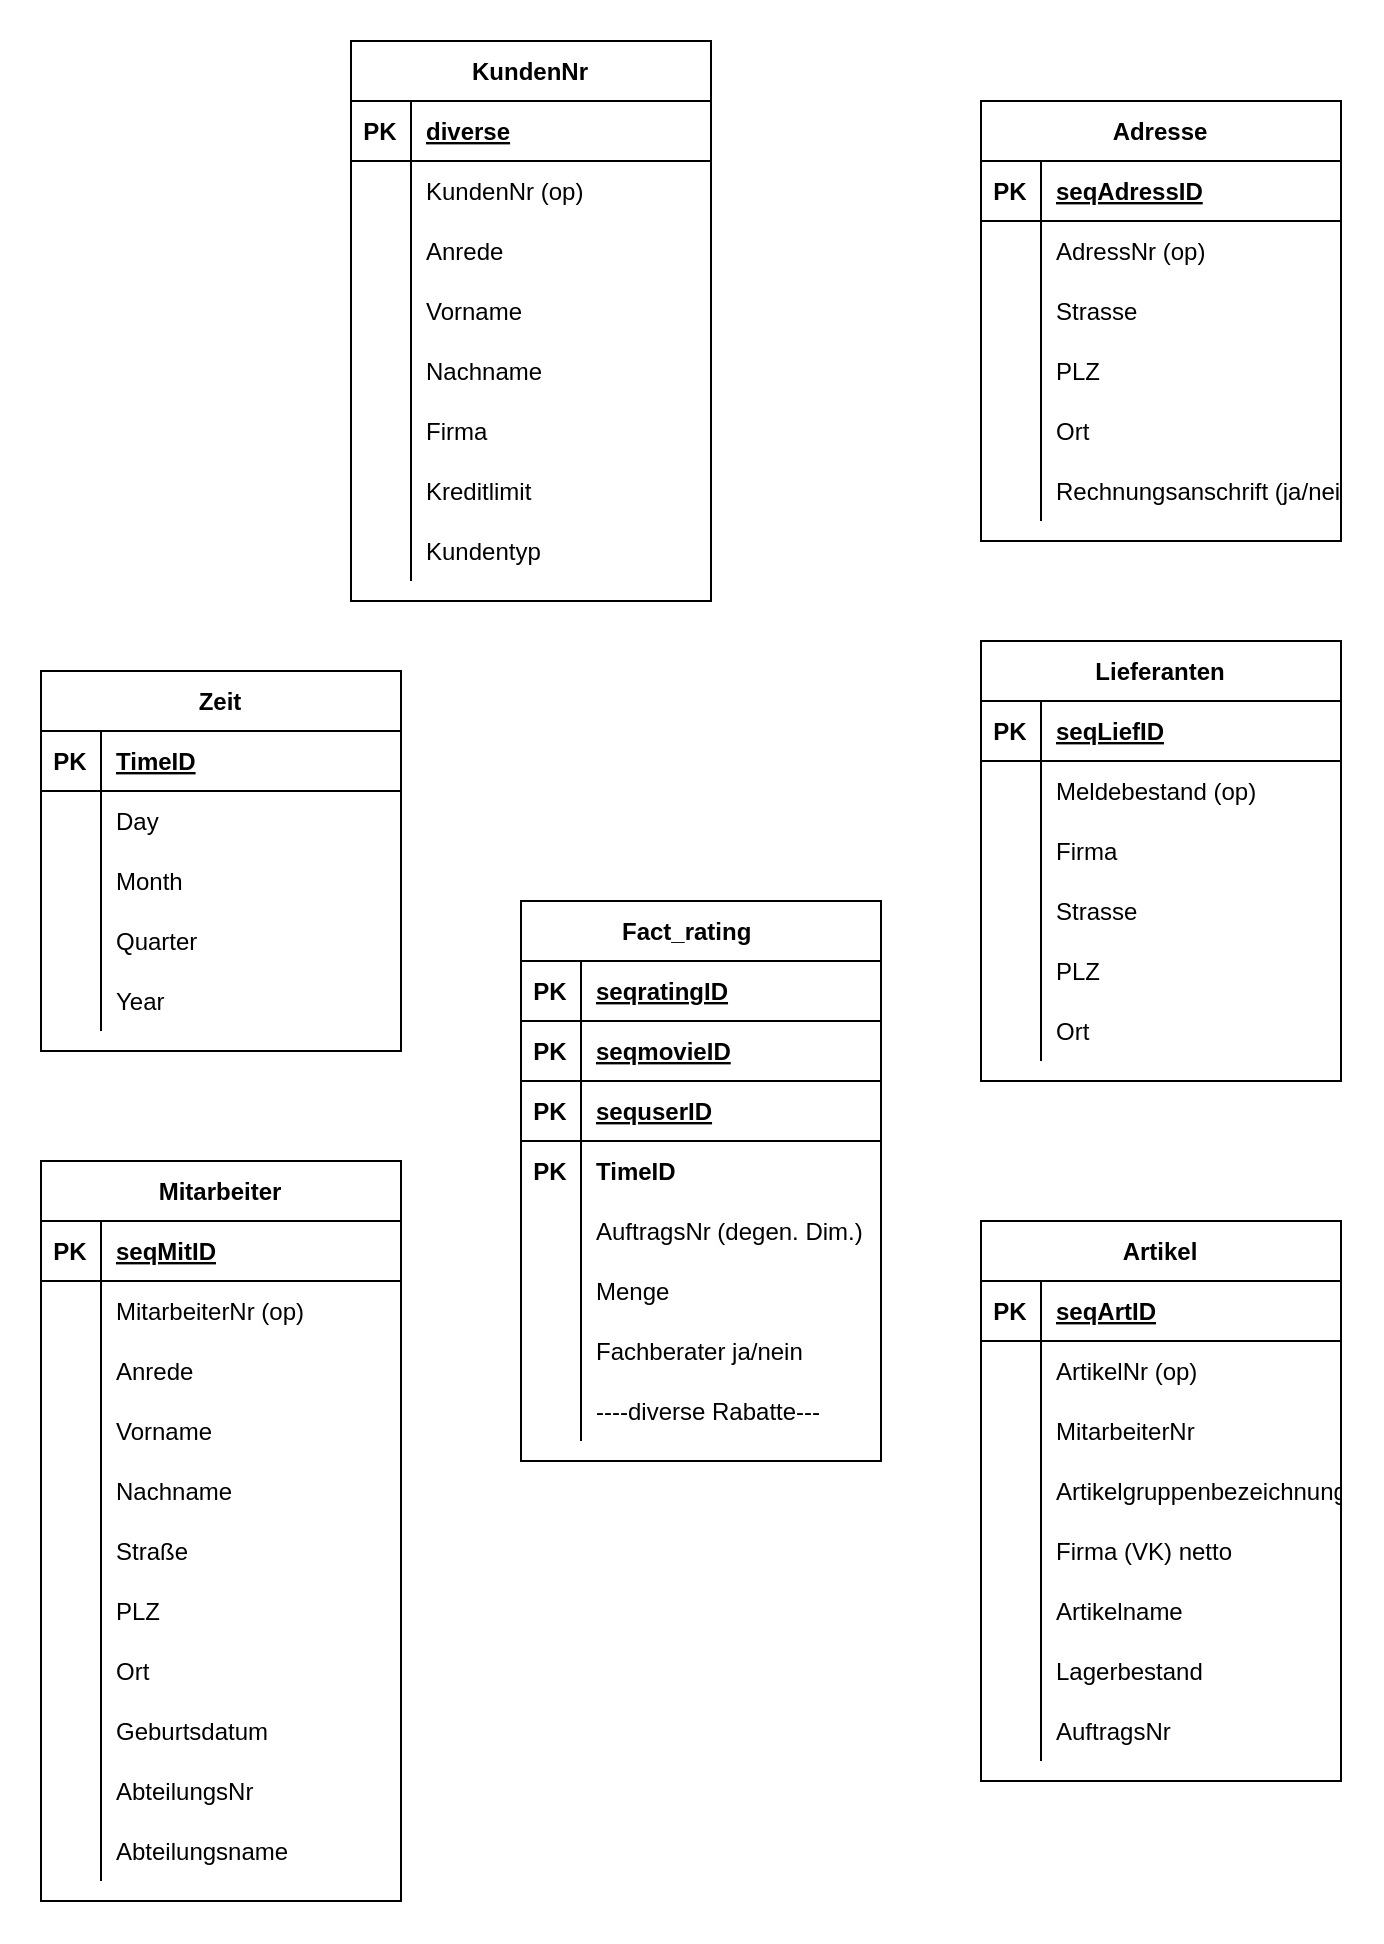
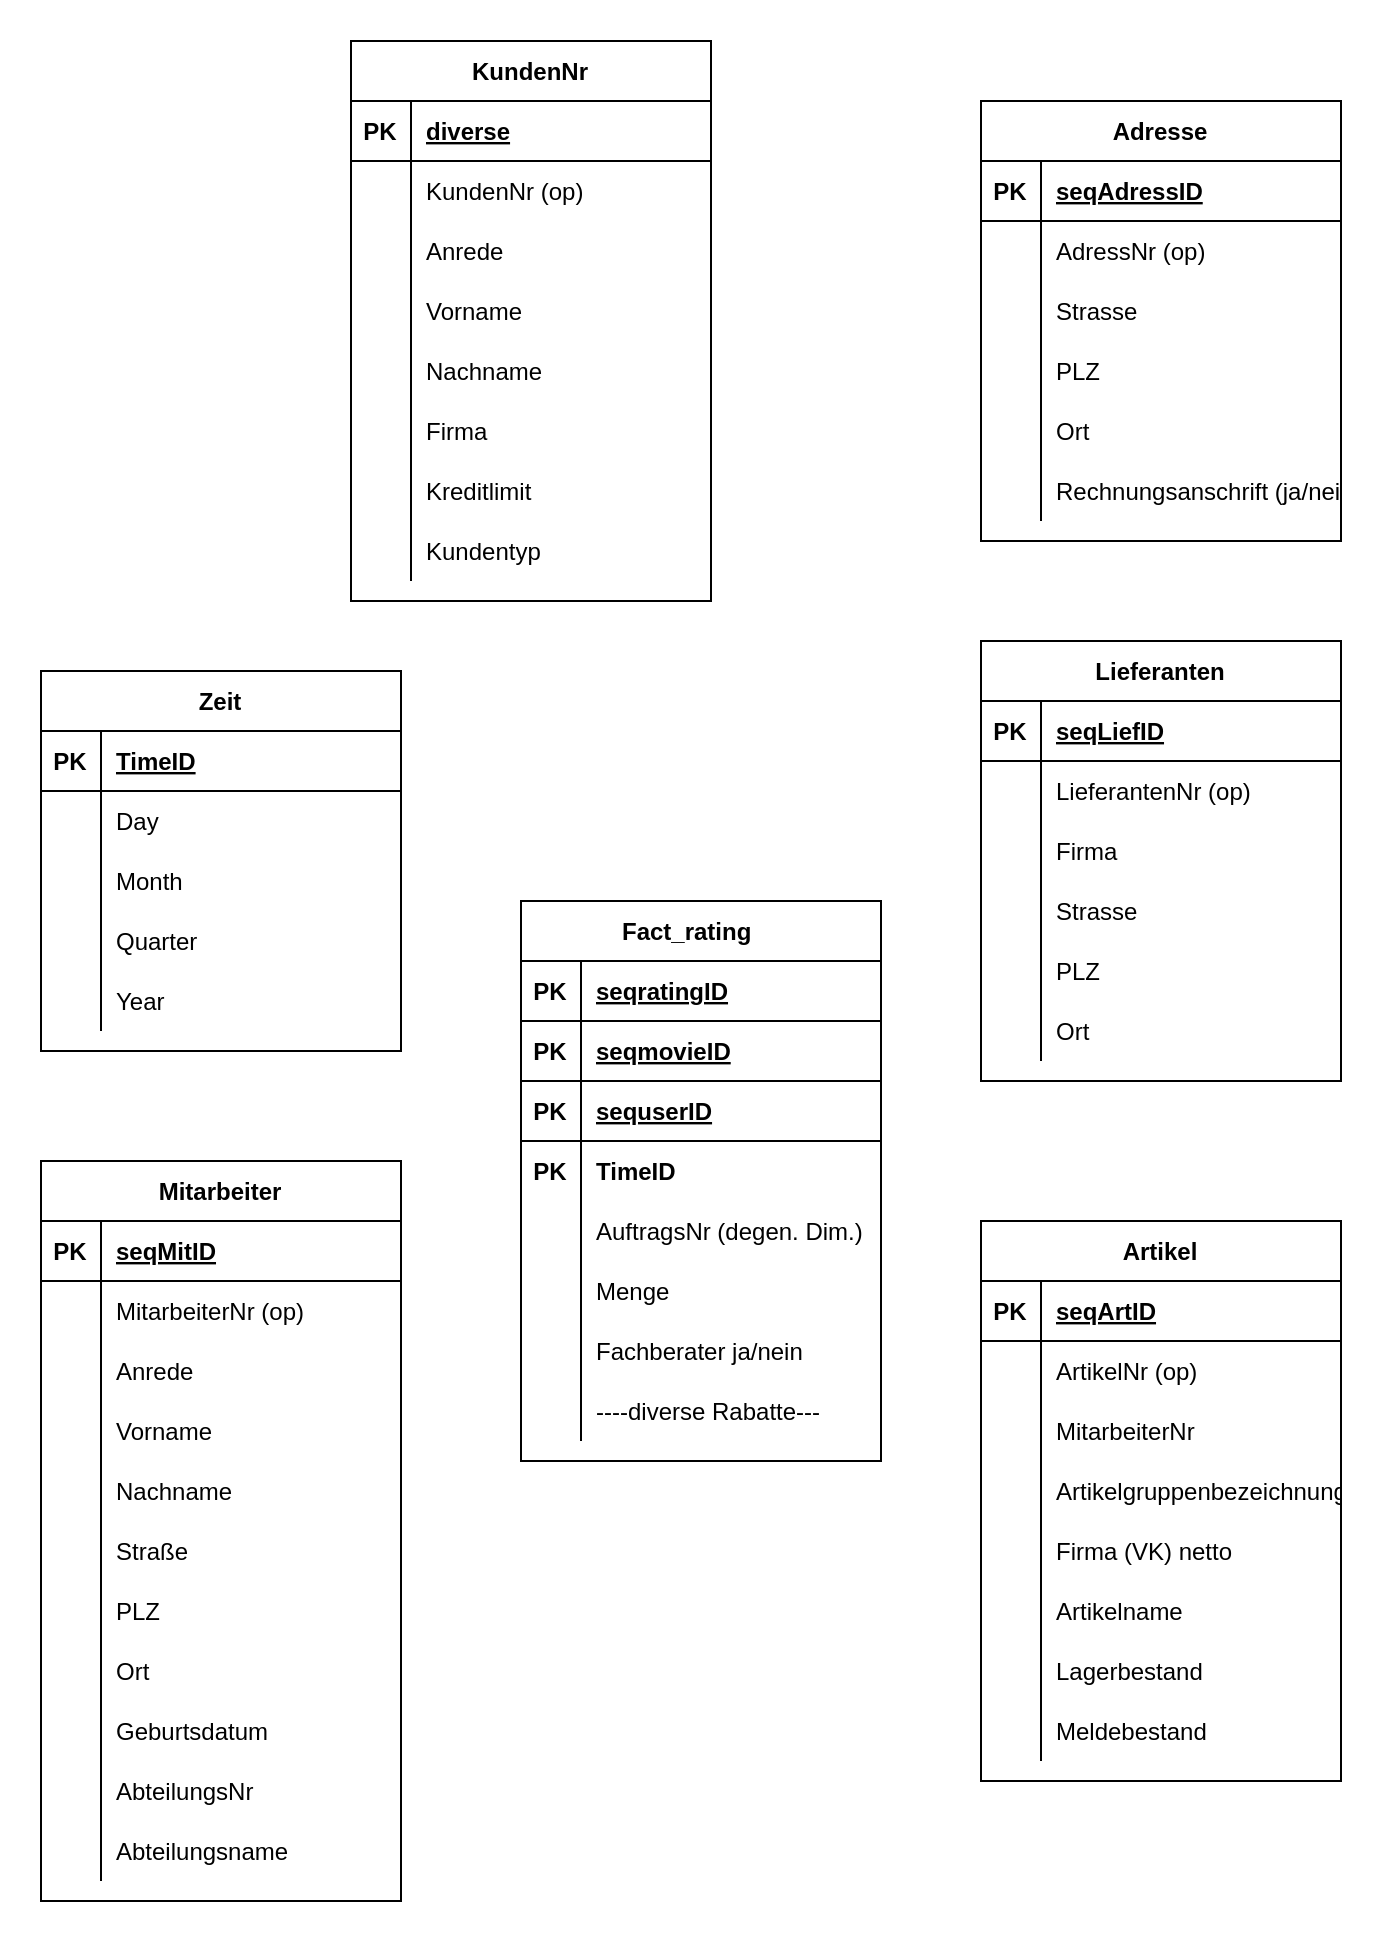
node "Meldebestand (op)": label "Meldebestand (op)" -> "LieferantenNr (op)"
node "AuftragsNr": label "AuftragsNr" -> "Meldebestand"
